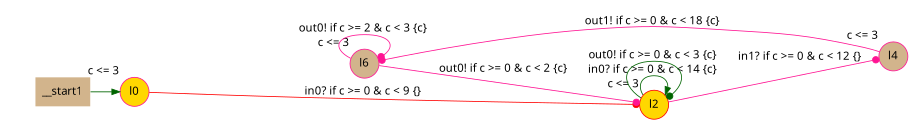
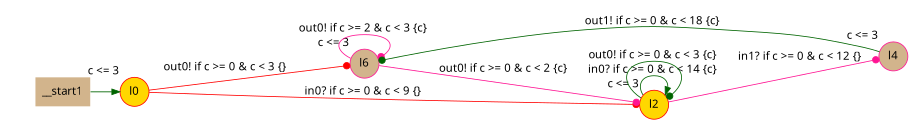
edge "l4 c <= 3" -> "l6 c <= 3": color deeppink -> darkgreen
edge "l0 c <= 3" -> "l6 c <= 3": added, label "out0! if c >= 0 & c < 3 {}"
node "l0 c <= 3": color deeppink -> red
